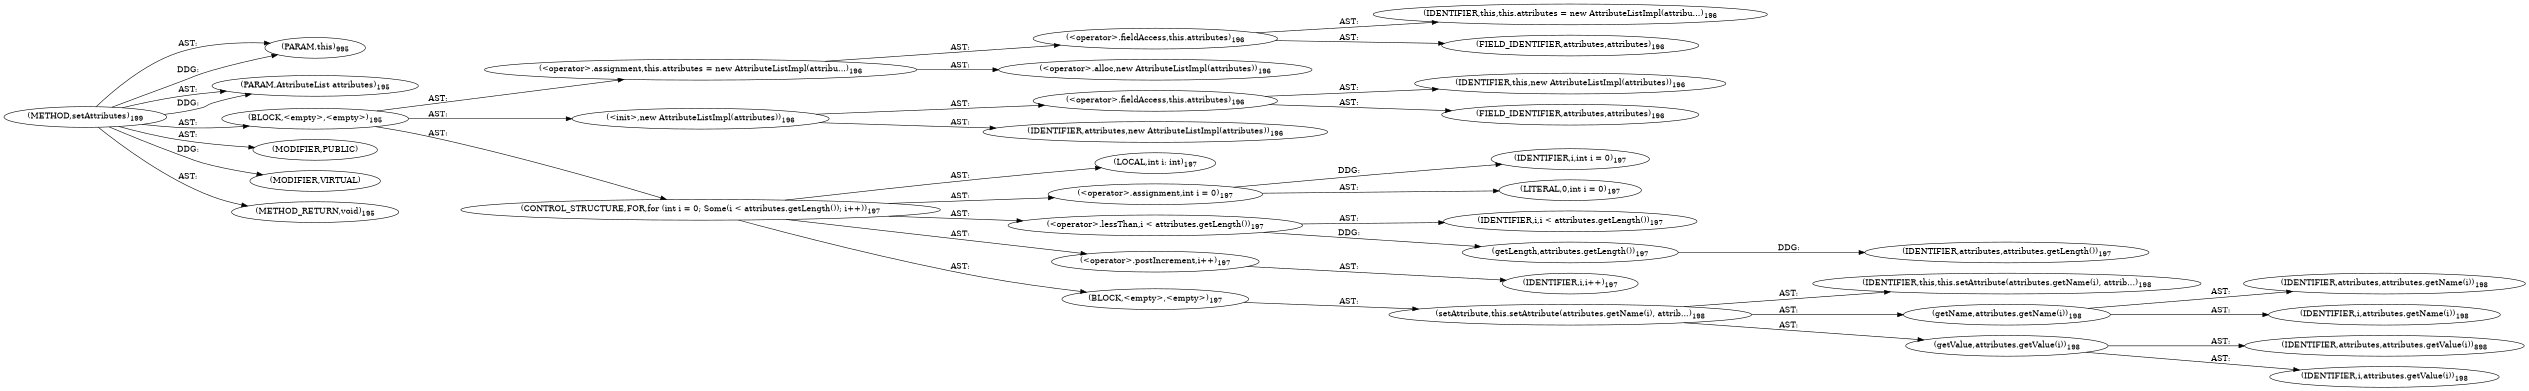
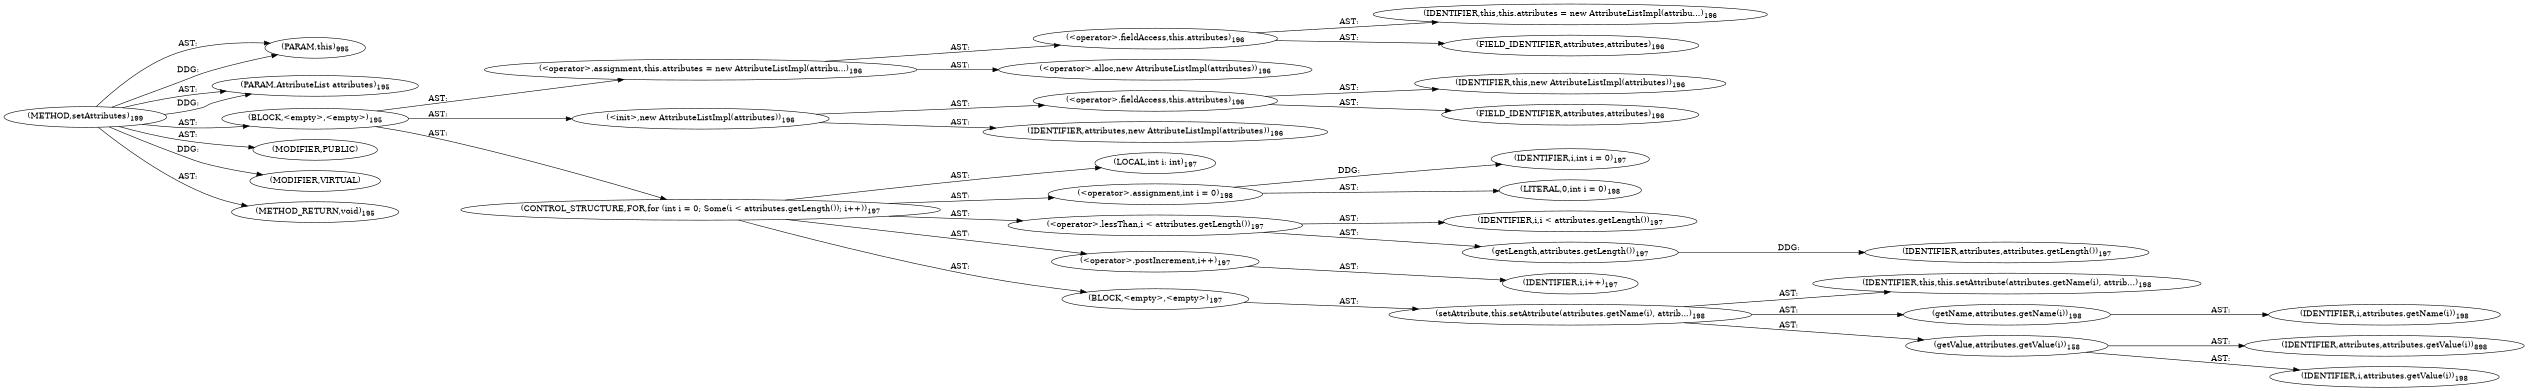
node "(LITERAL,0,int i = 0)": text "197" -> "198"
node "(<operator>.assignment,int i = 0)": text "197" -> "198"
edge "(<operator>.lessThan,i < attributes.getLength())" -> "(getLength,attributes.getLength())": label "DDG: " -> "AST: "
node "(IDENTIFIER,attributes,attributes.getName(i))": removed
node "(getValue,attributes.getValue(i))": text "198" -> "158"
